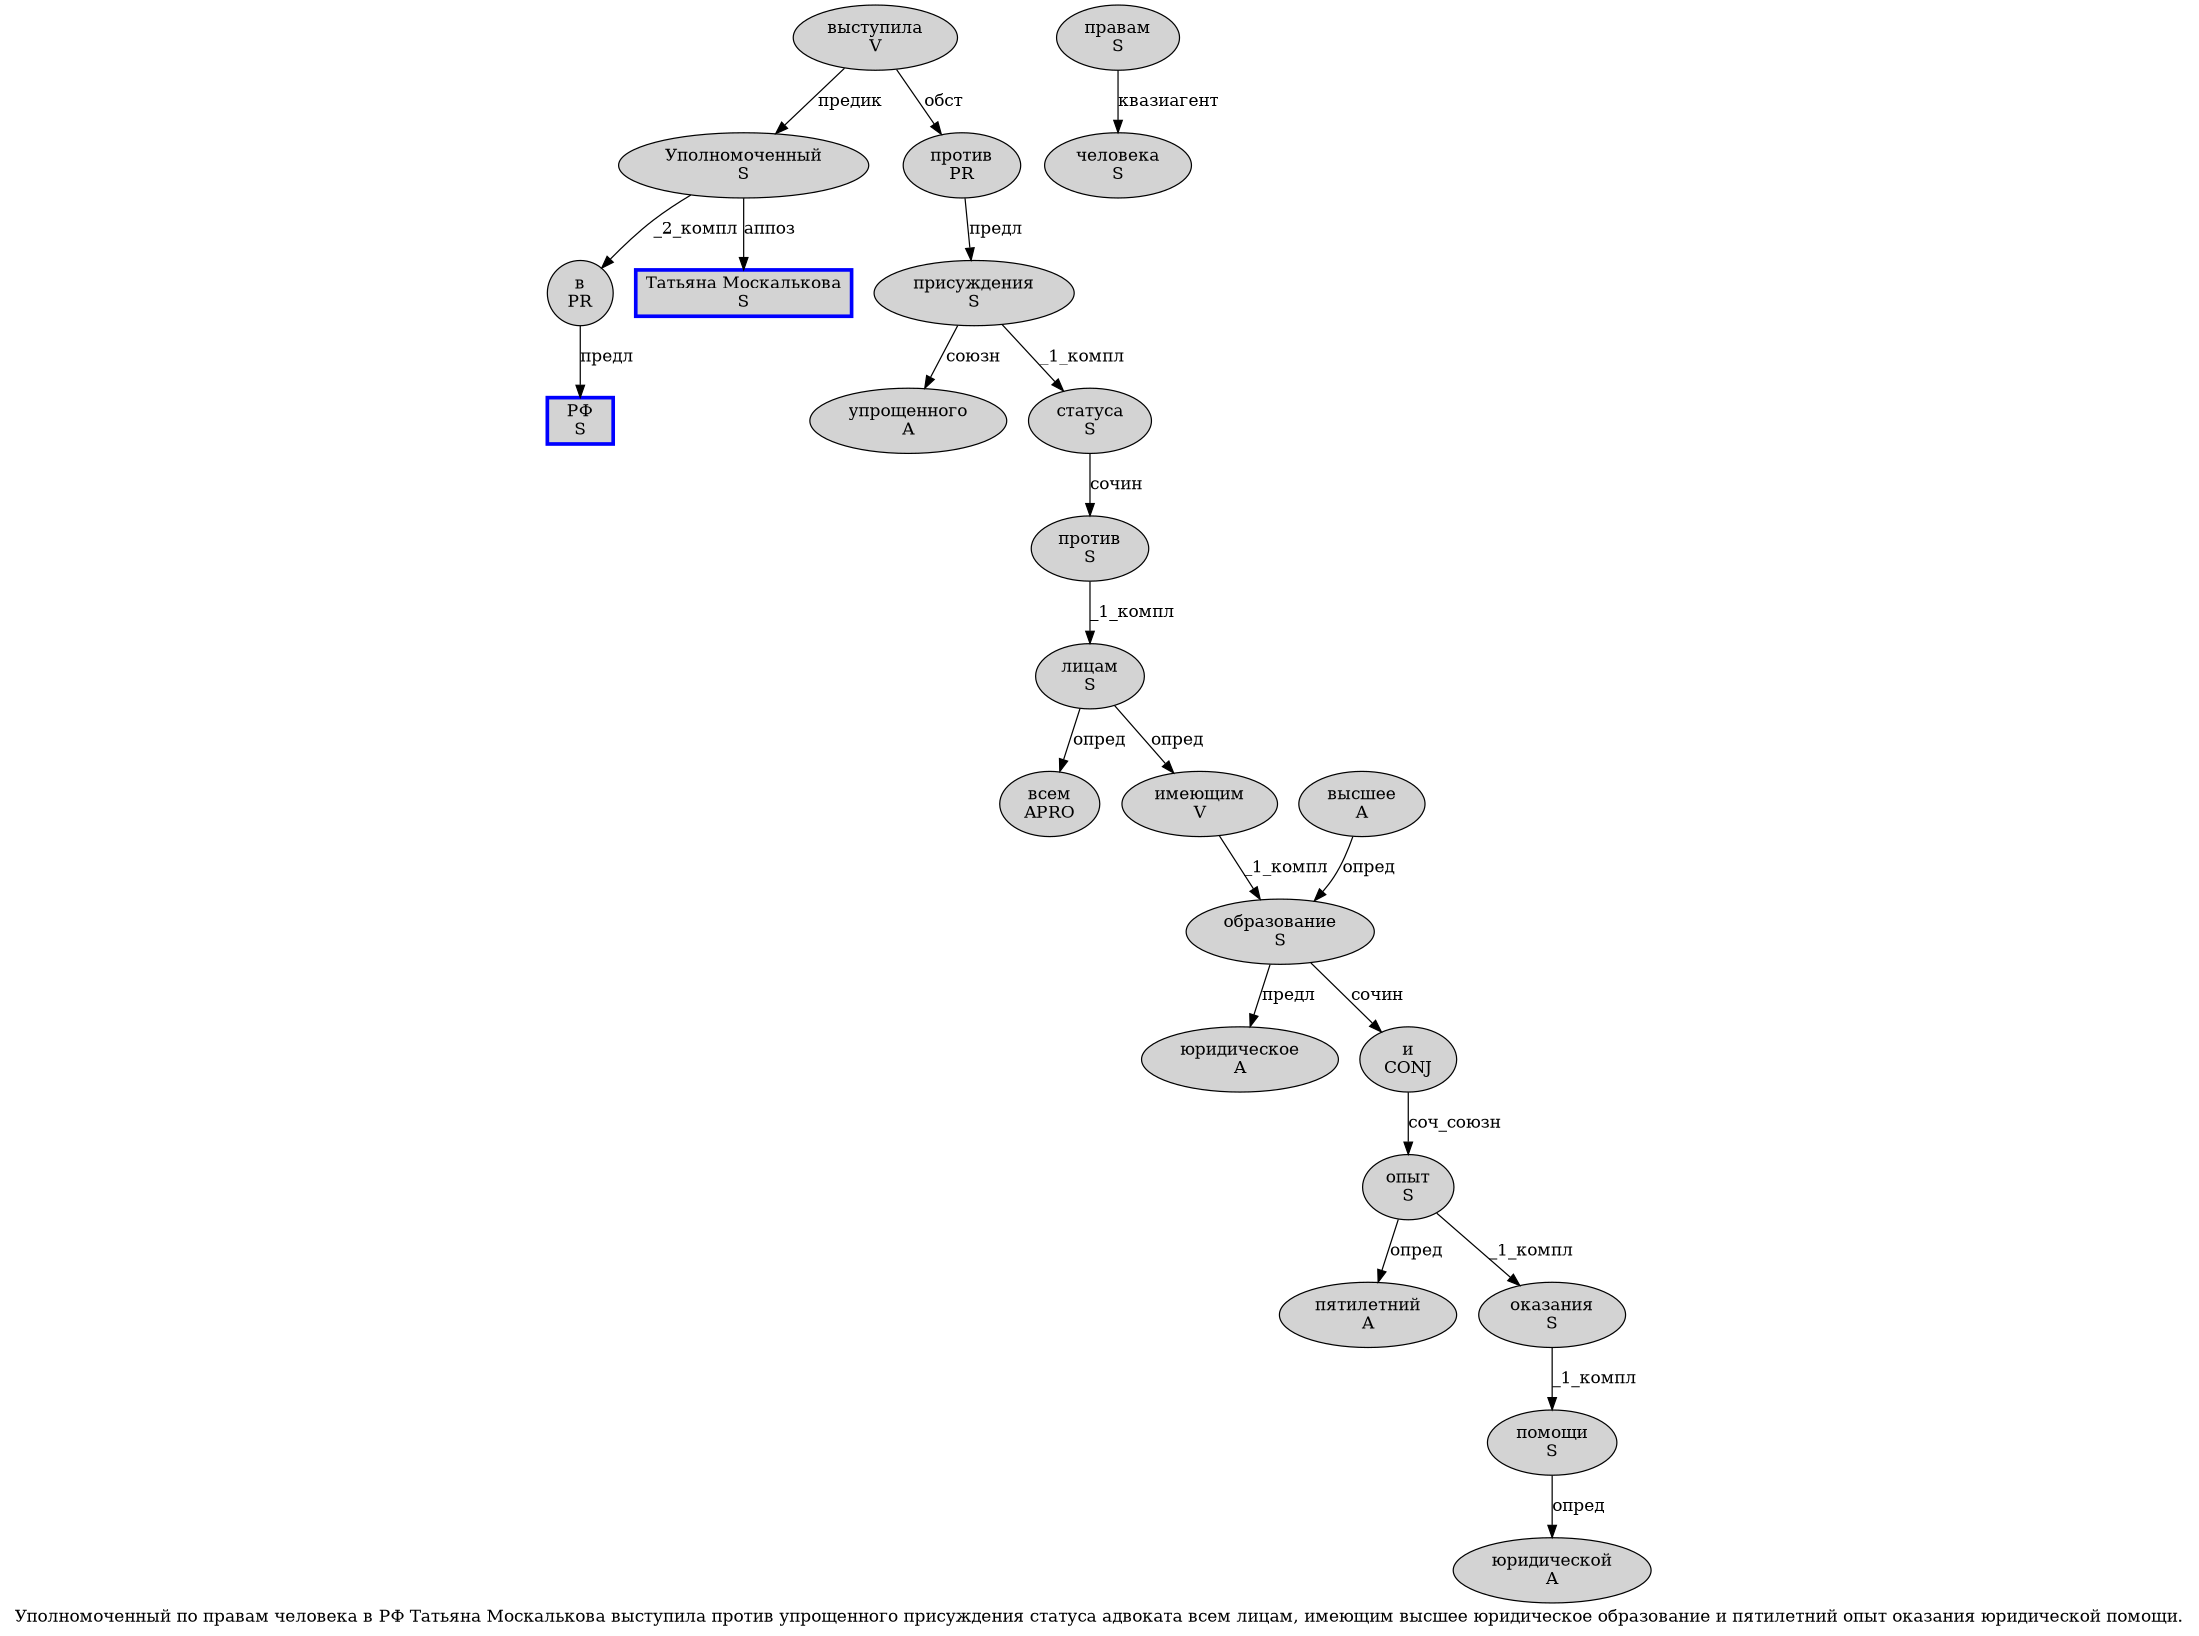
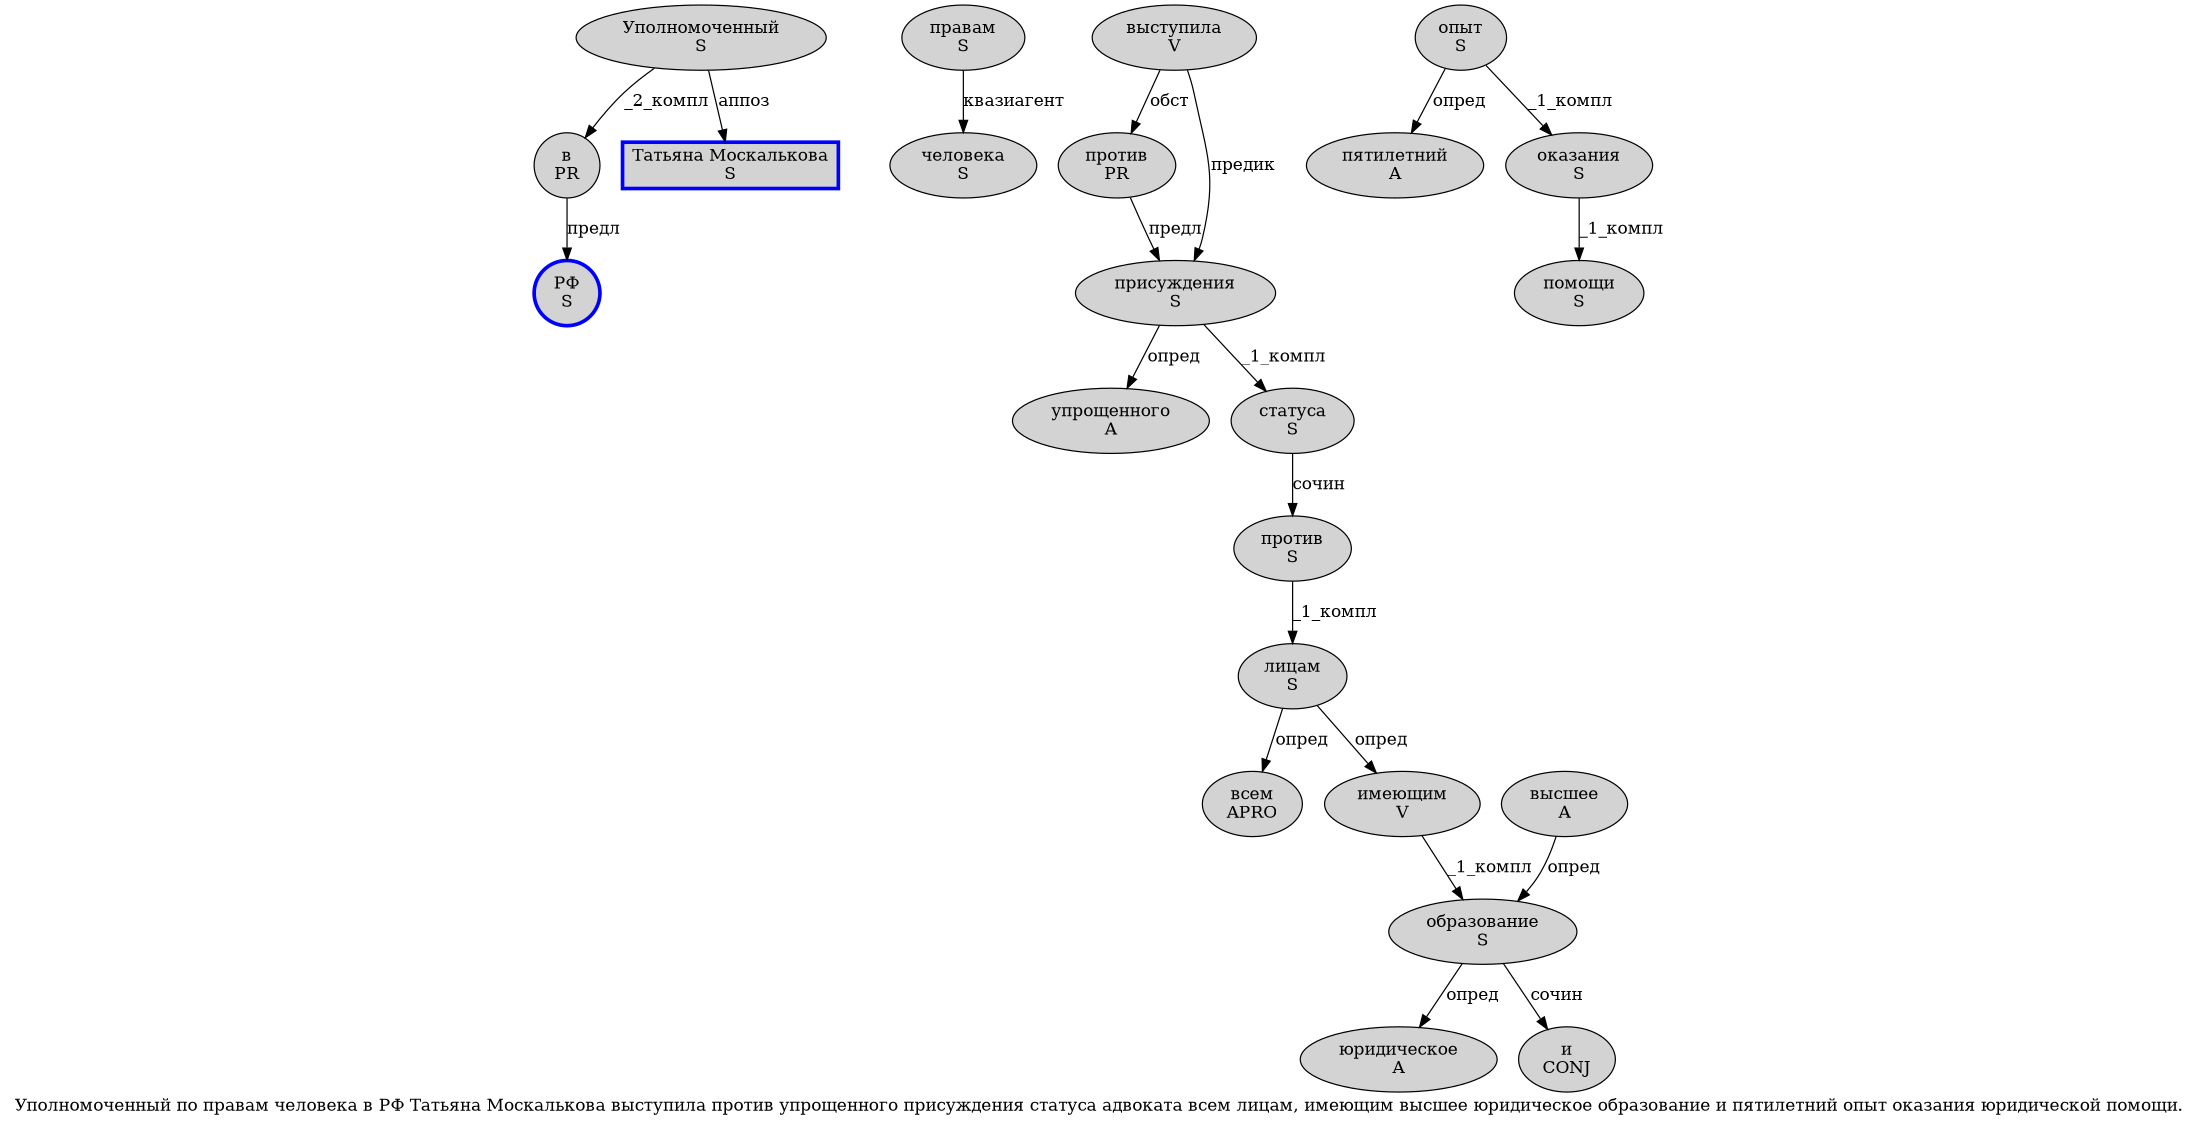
edge "выступила V" -> "Уполномоченный S": now "выступила V" -> "присуждения S"
edge "присуждения S" -> "упрощенного A": label "союзн" -> "опред"
node "РФ S": shape box -> ellipse
edge "образование S" -> "юридическое A": label "предл" -> "опред"
edge "и CONJ" -> "опыт S": removed, label "соч_союзн"
node "юридической A": removed
